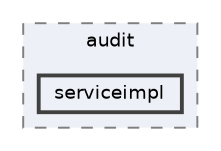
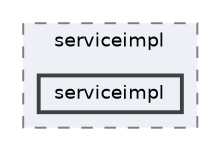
cluster "audit": label "audit" -> "serviceimpl"
